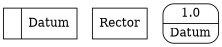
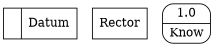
node "1.0": text "Datum" -> "Know"
